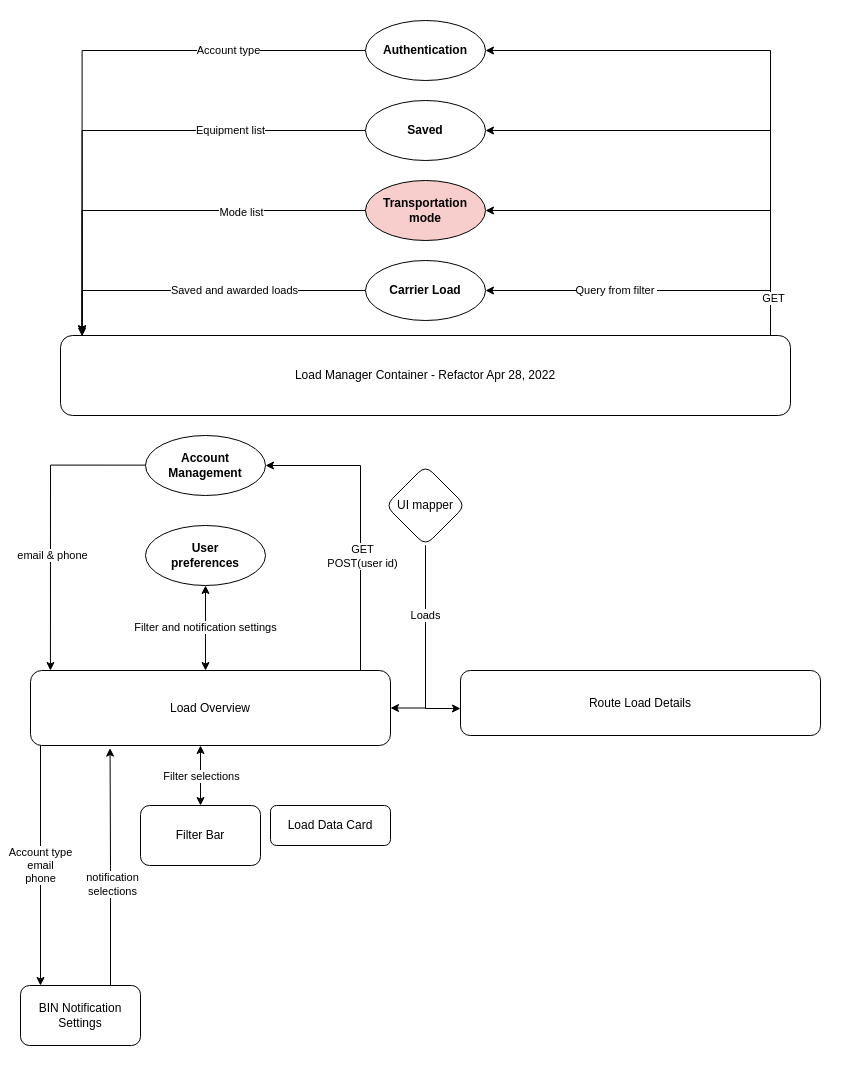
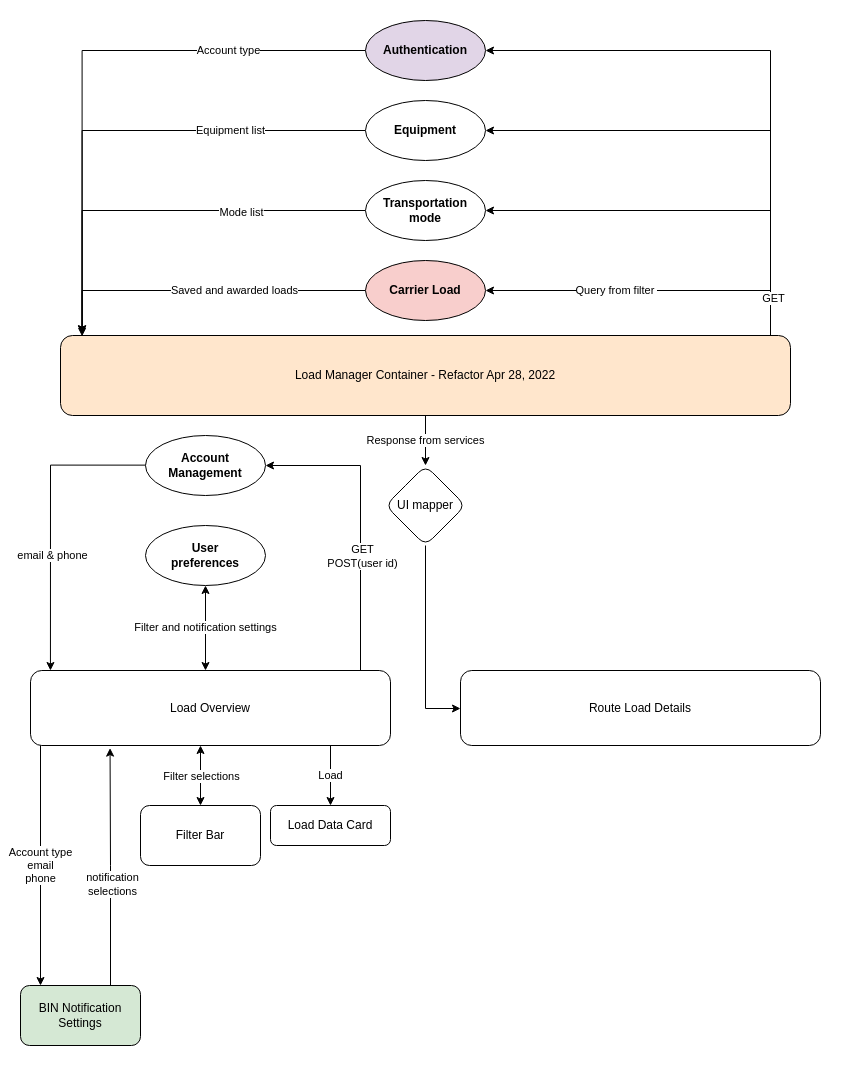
node "Authentication": fillcolor #ffffff -> #e1d5e7
node "Saved": label "Saved" -> "Equipment"
node "Transportation mode": fillcolor #f8cecc -> #ffffff
node "Carrier Load": fillcolor #ffffff -> #f8cecc
node "Load Manager Container - Refactor Apr 28, 2022": fillcolor #ffffff -> #ffe6cc
edge "Load Manager Container - Refactor Apr 28, 2022" -> "UI mapper": added, label "Response from services"
node "Route Load Details": size 360x65 -> 360x75
edge "UI mapper" -> "Load Overview": removed, label "Loads"
edge "Load Overview" -> "Load Data Card": added, label "Load"
node "BIN Notification Settings": fillcolor #ffffff -> #d5e8d4
